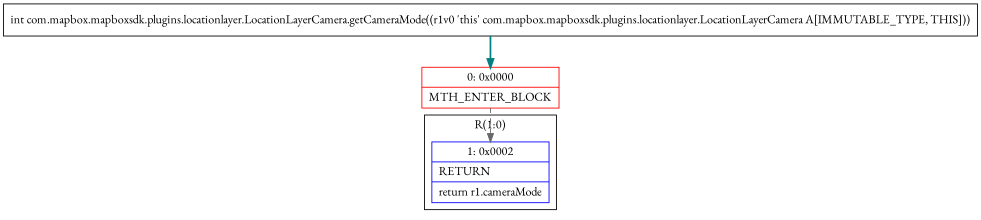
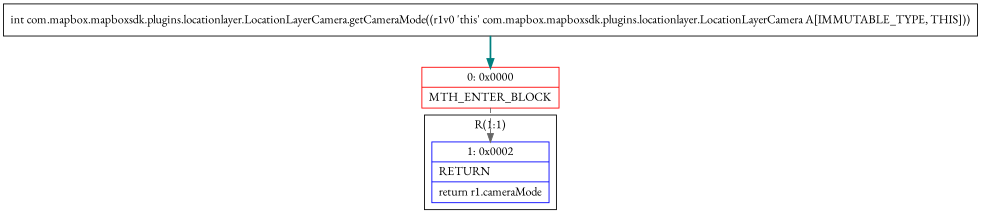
cluster "R(1:0)": label "R(1:0)" -> "R(1:1)"
